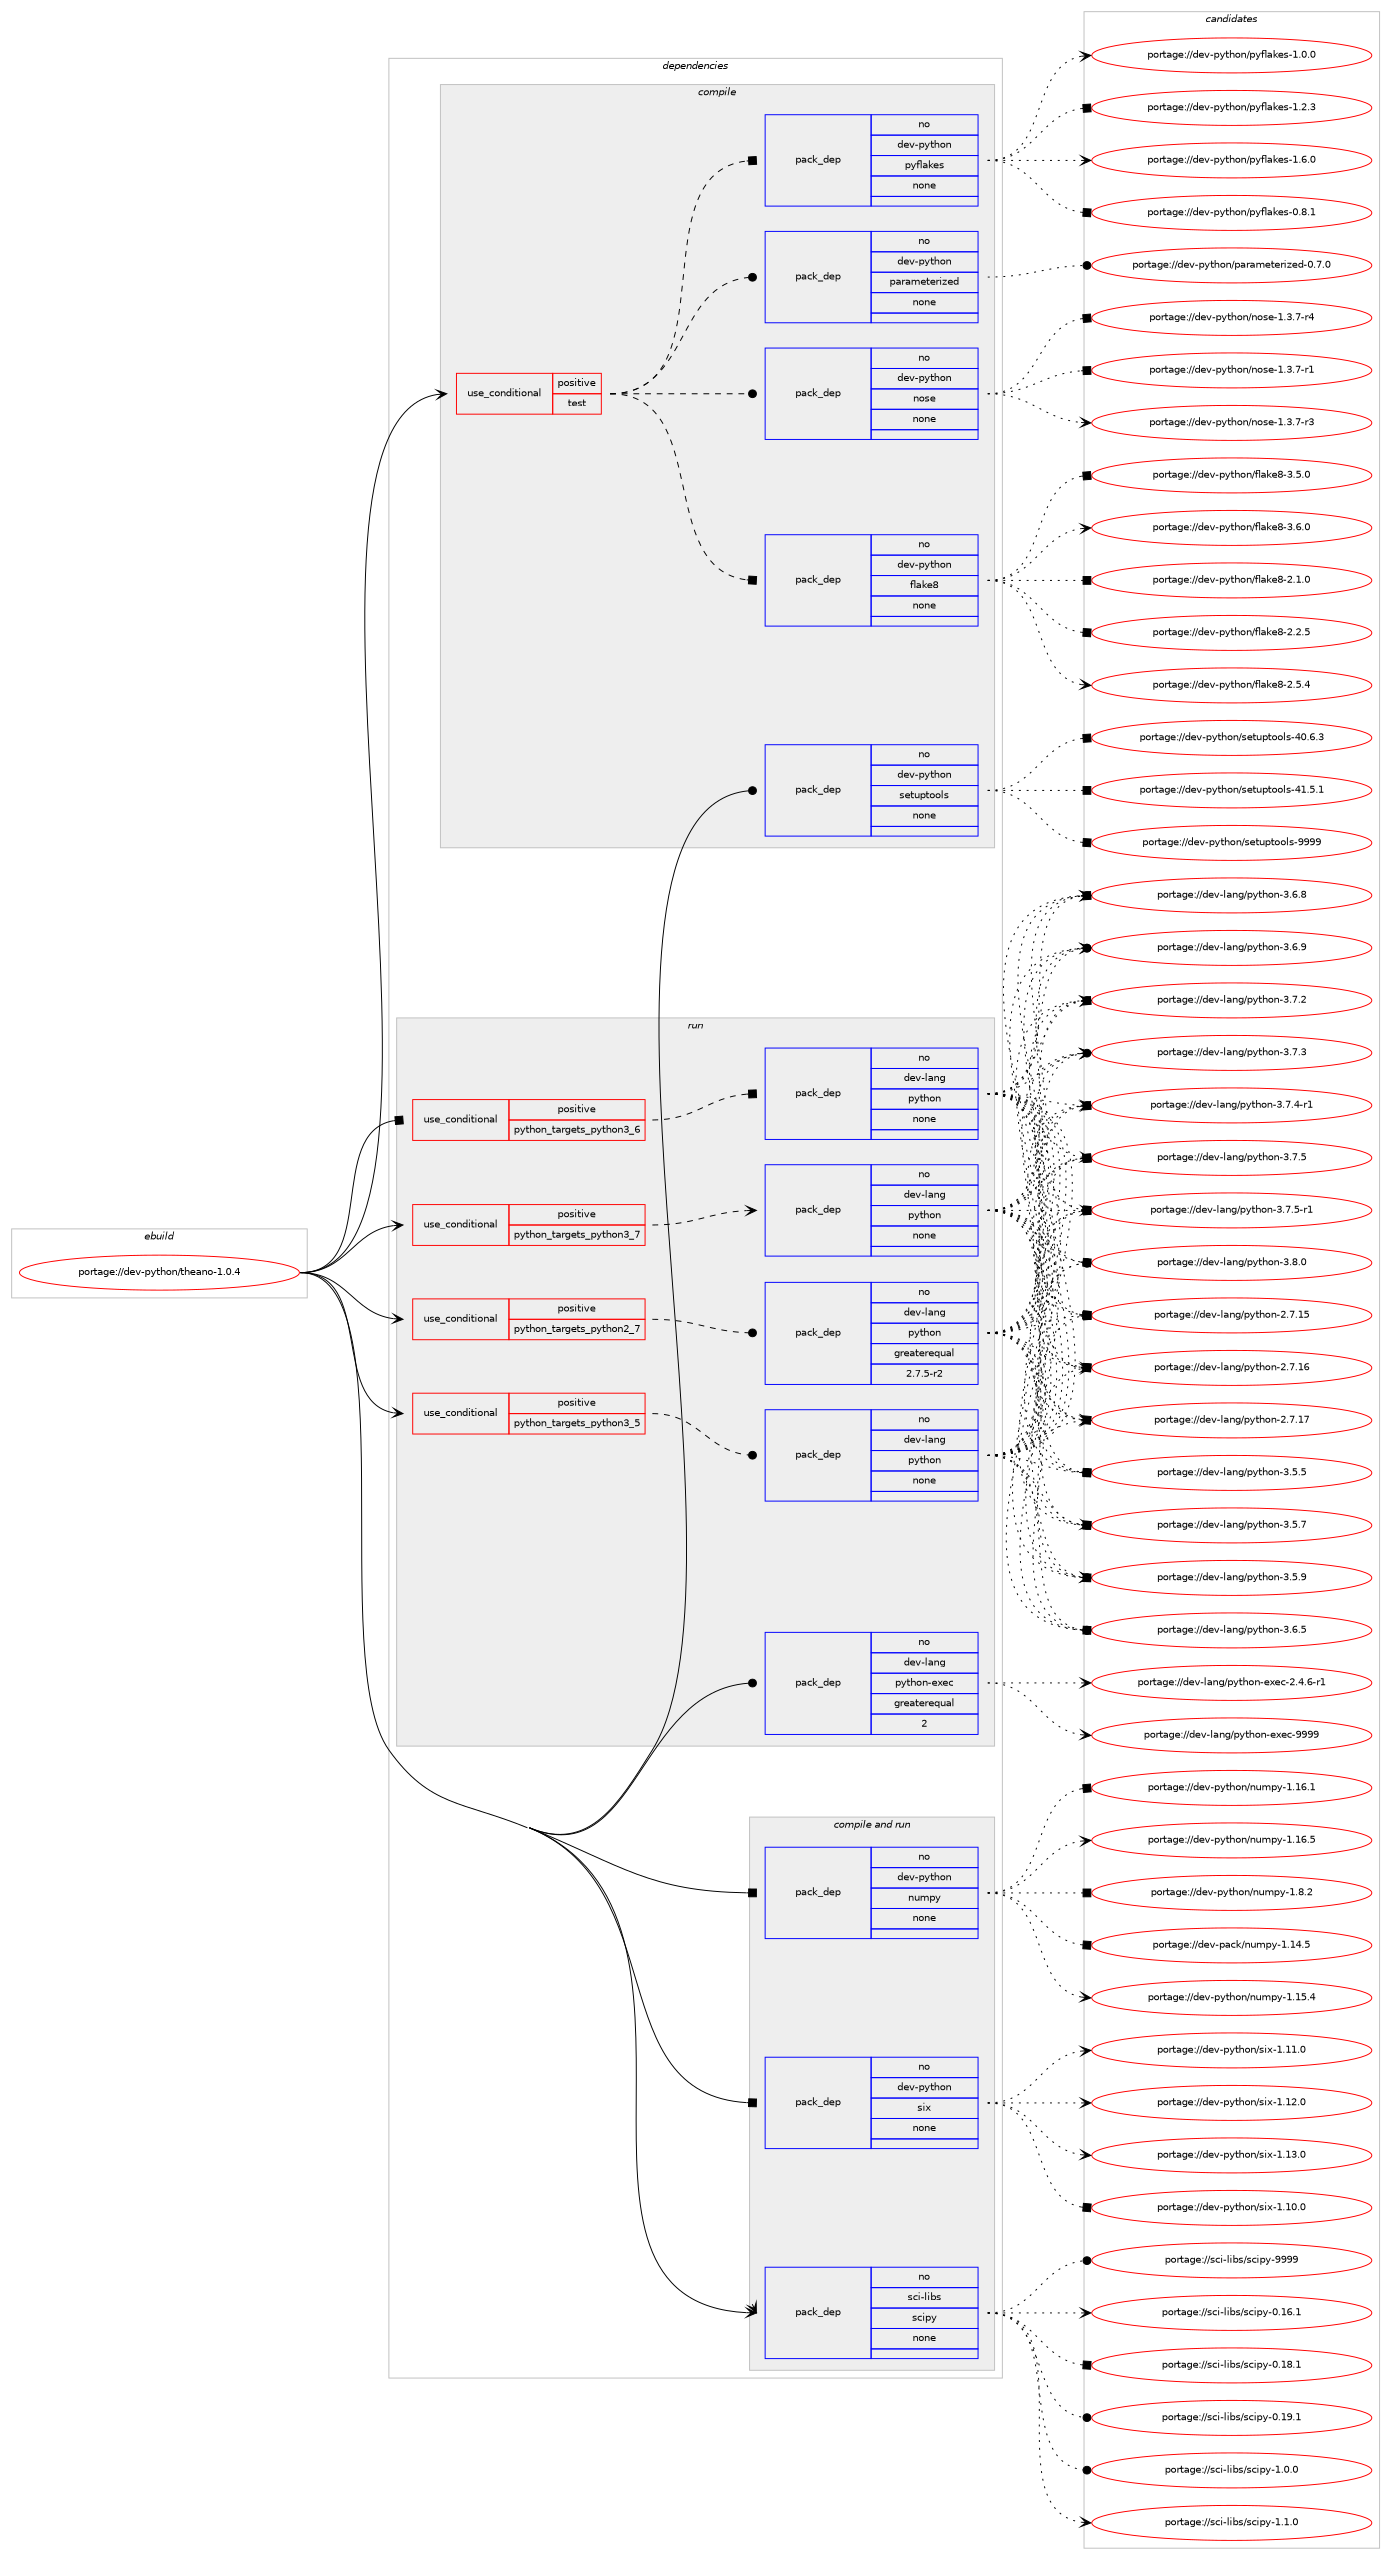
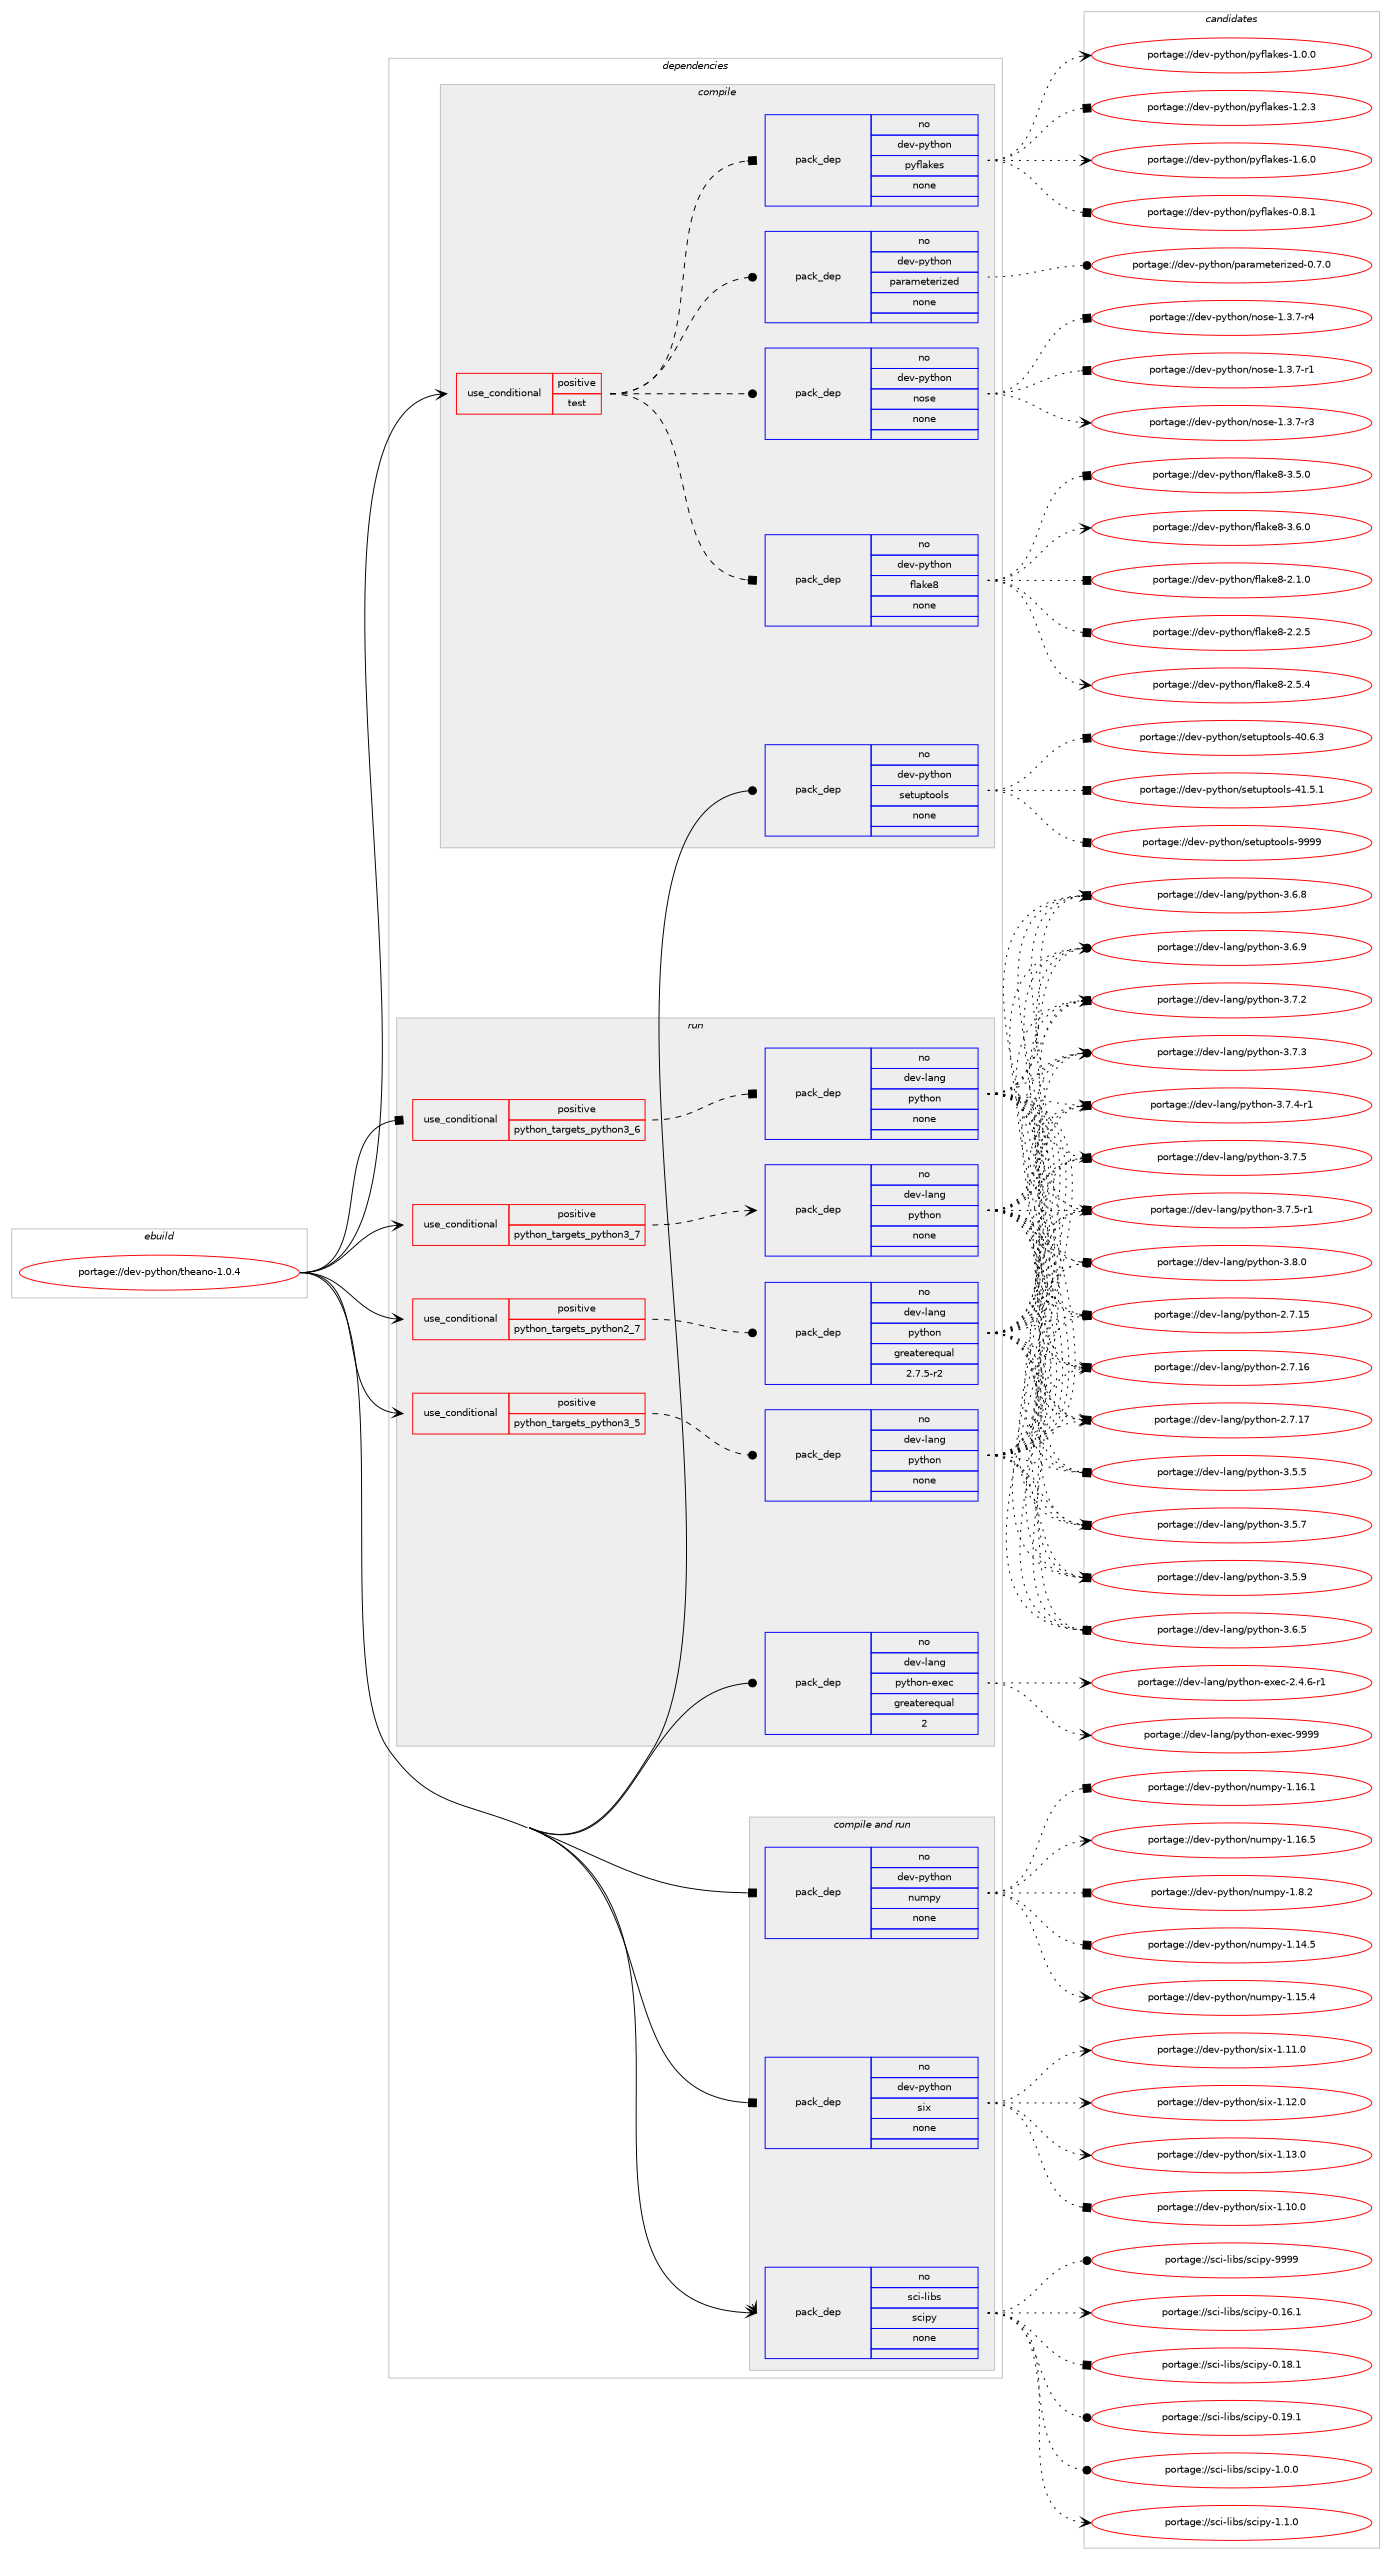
node "portage://dev-pack/numpy-1.14.5": label "portage://dev-pack/numpy-1.14.5" -> "portage://dev-python/numpy-1.14.5"
